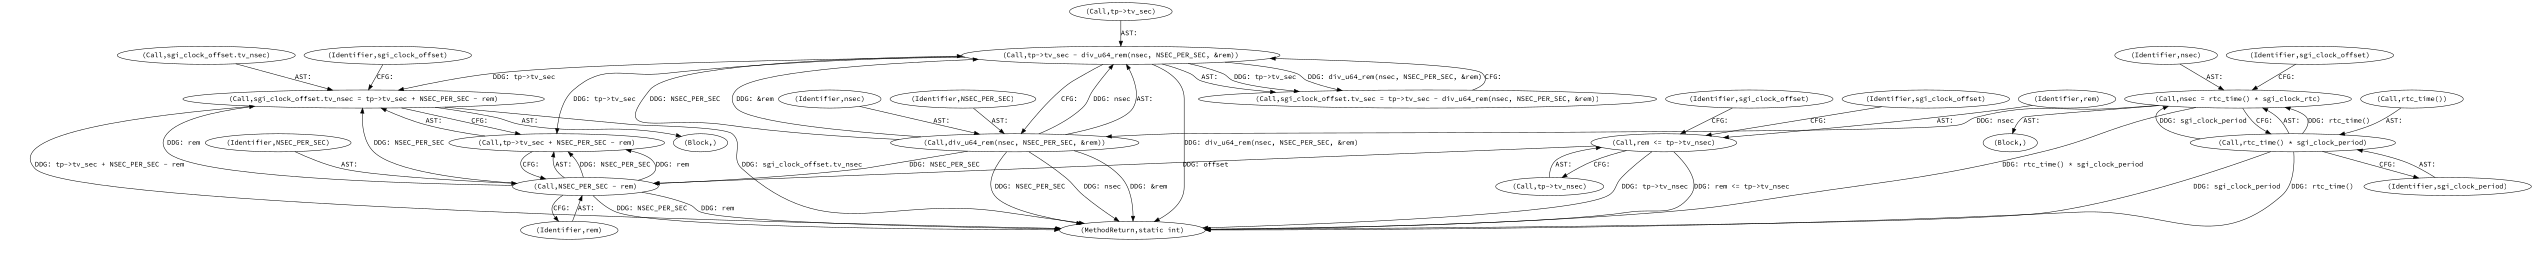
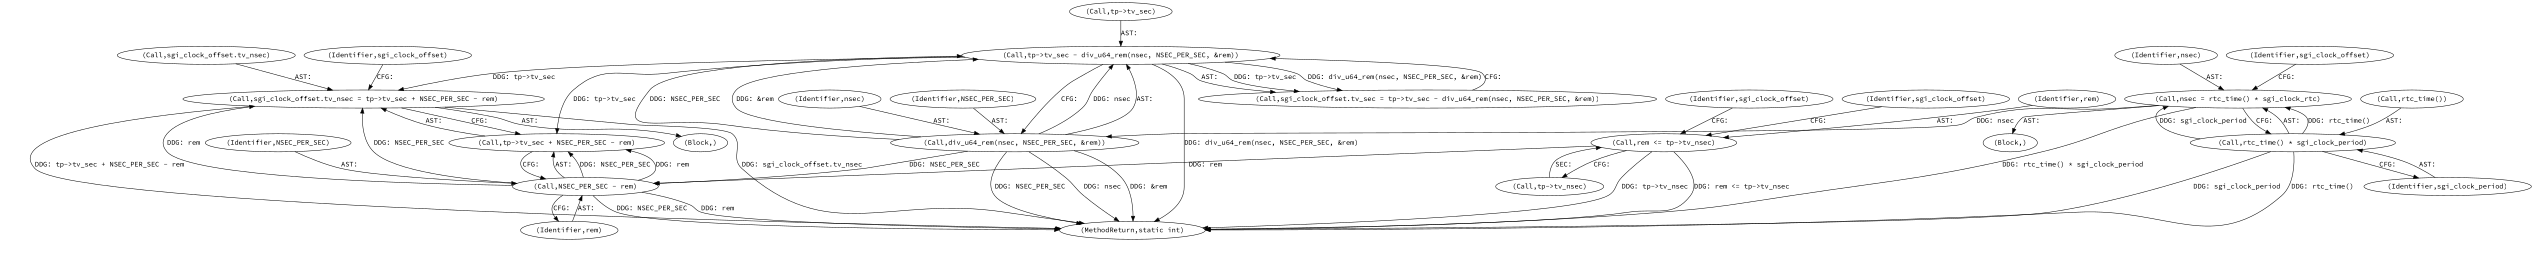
edge "(Call,rem <= tp->tv_nsec)" -> "(Call,NSEC_PER_SEC - rem)": label "DDG: offset" -> "DDG: rem"
edge "(Call,tp->tv_nsec)" -> "(Call,rem <= tp->tv_nsec)": label "AST: " -> "SEC: "
